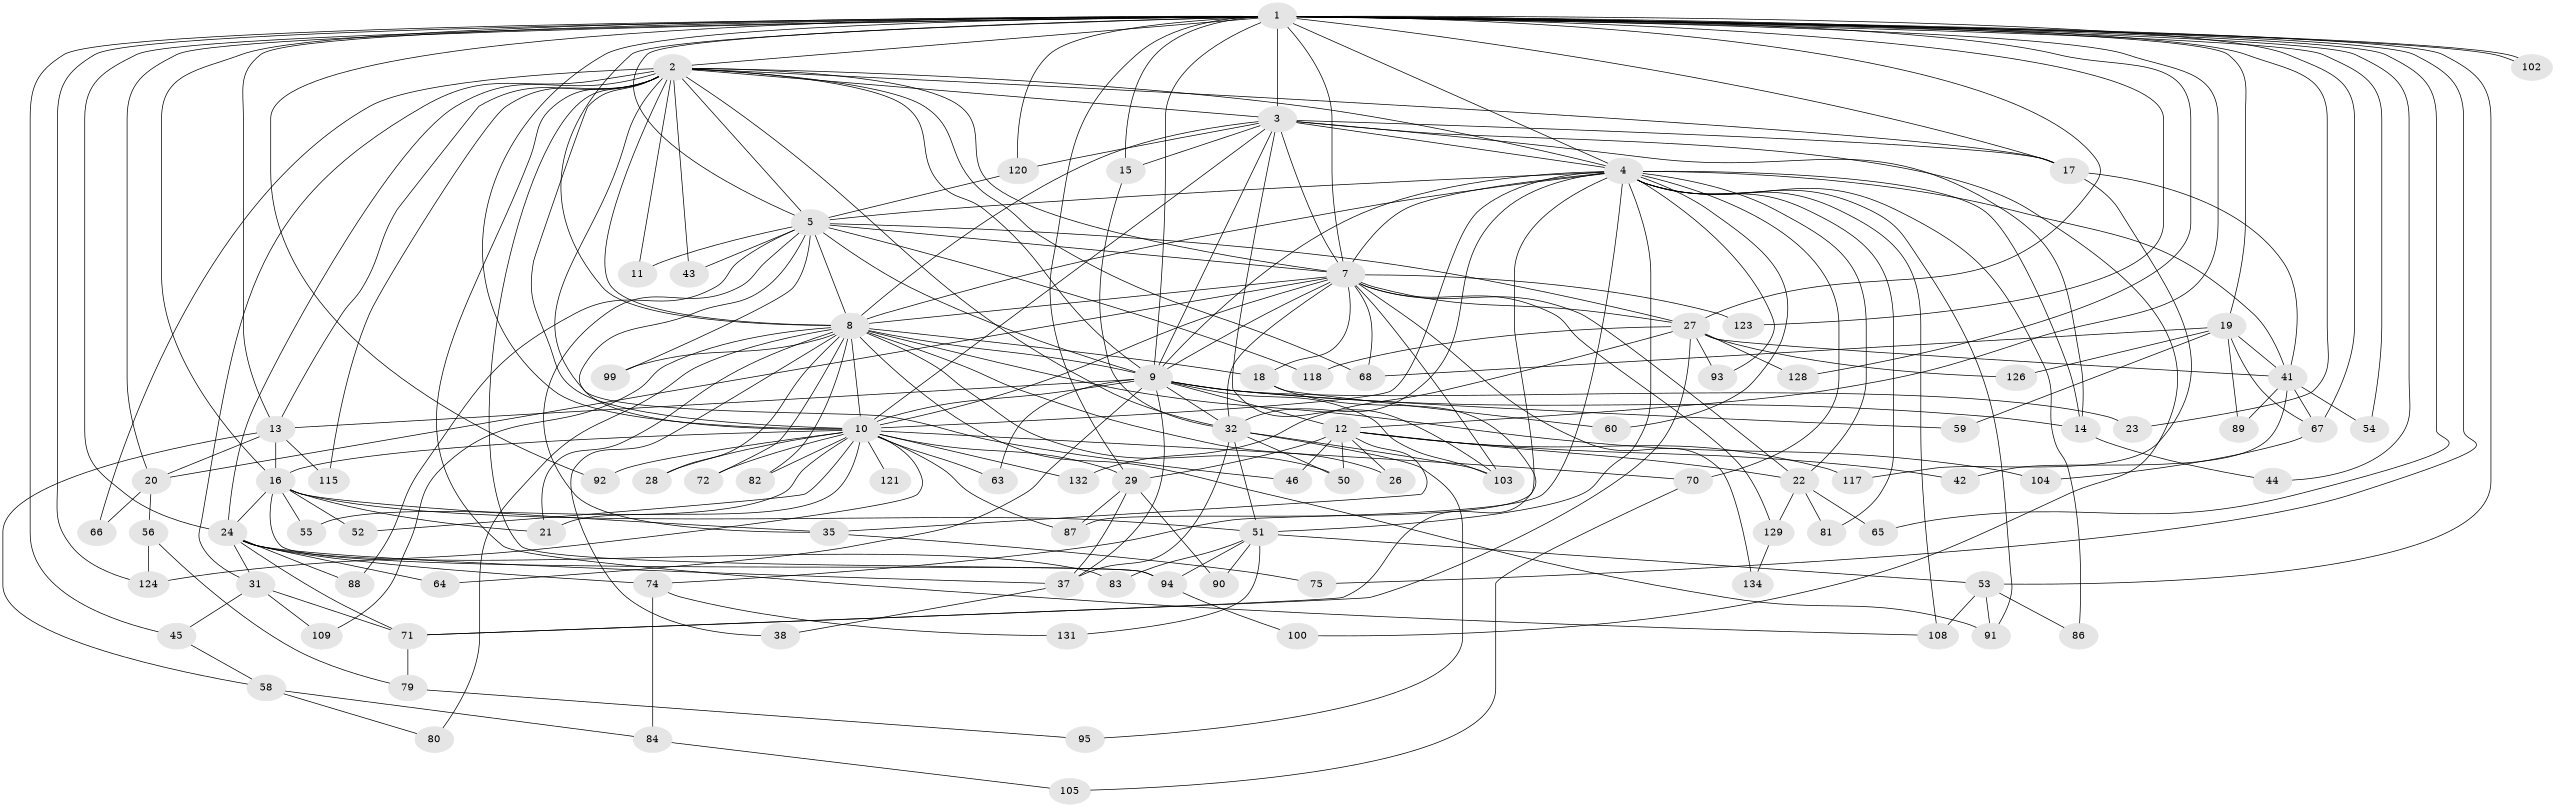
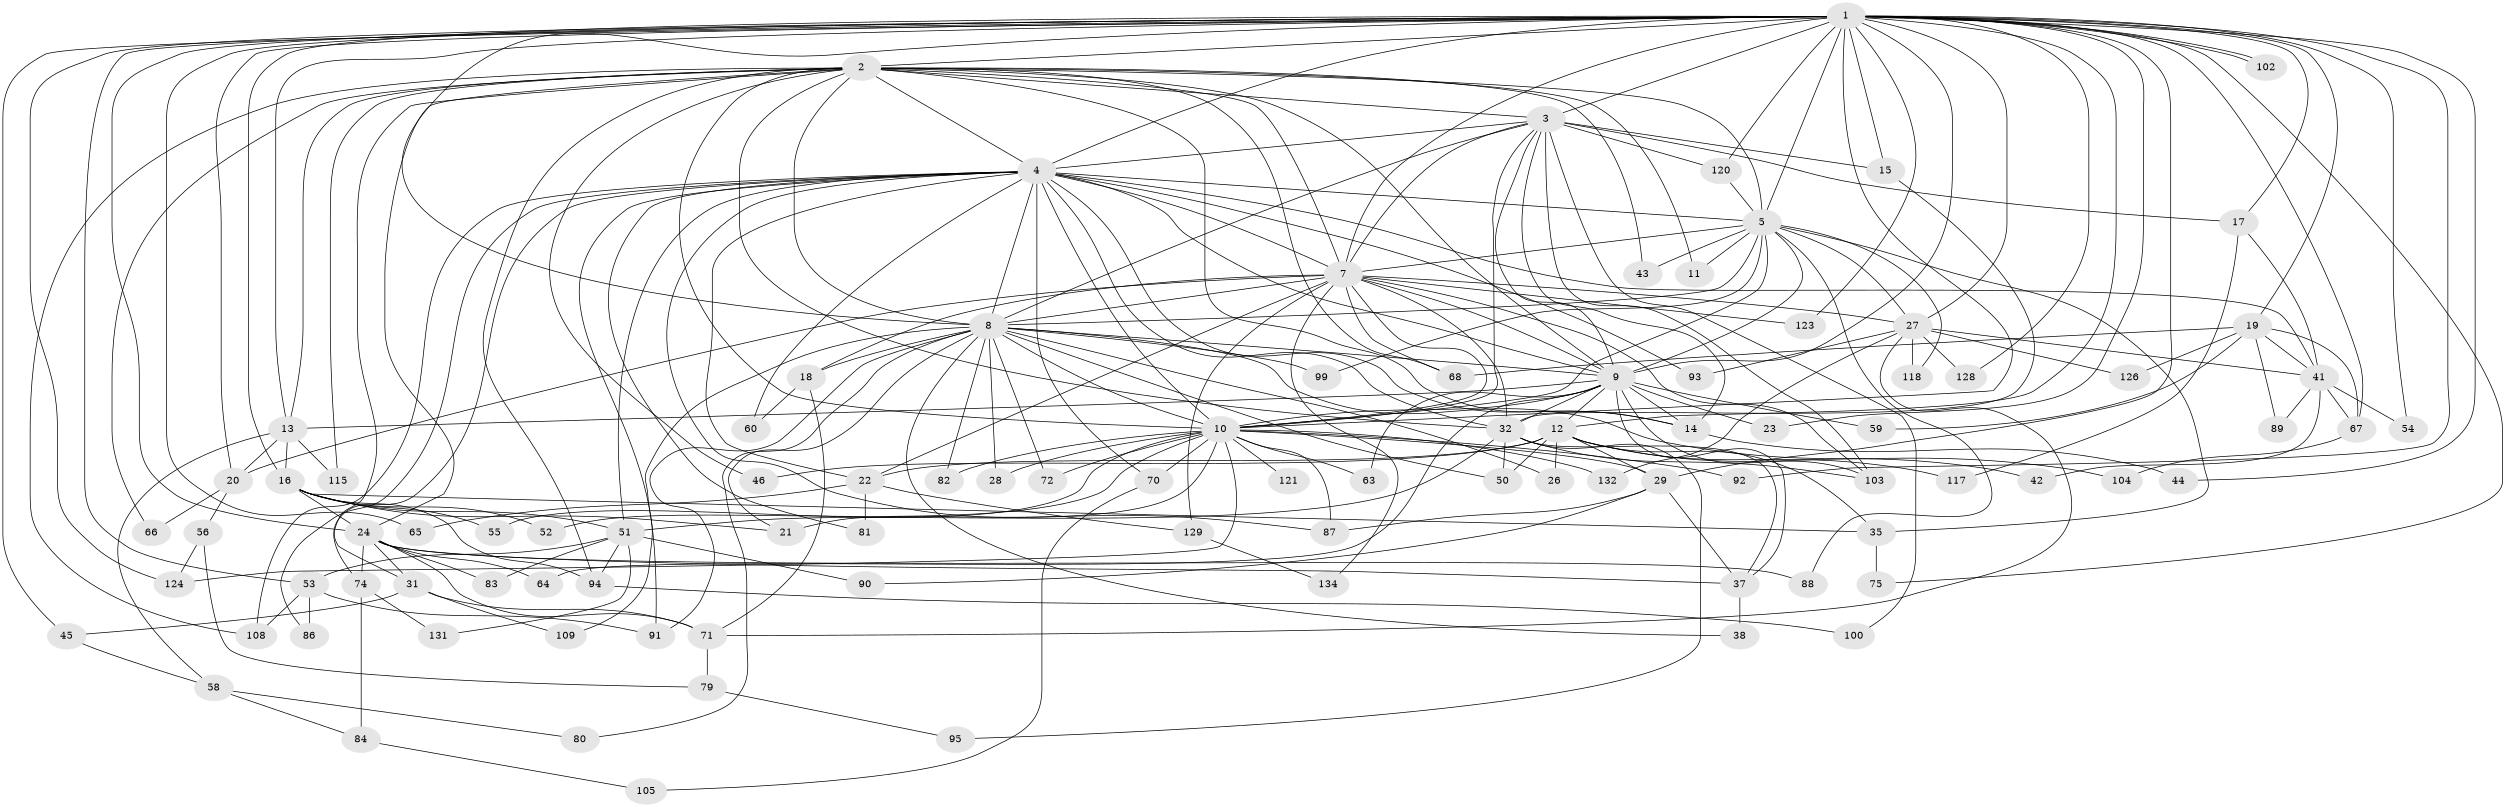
edge "2" -- "17": now "2" -- "14"
edge "10" -- "16": removed
